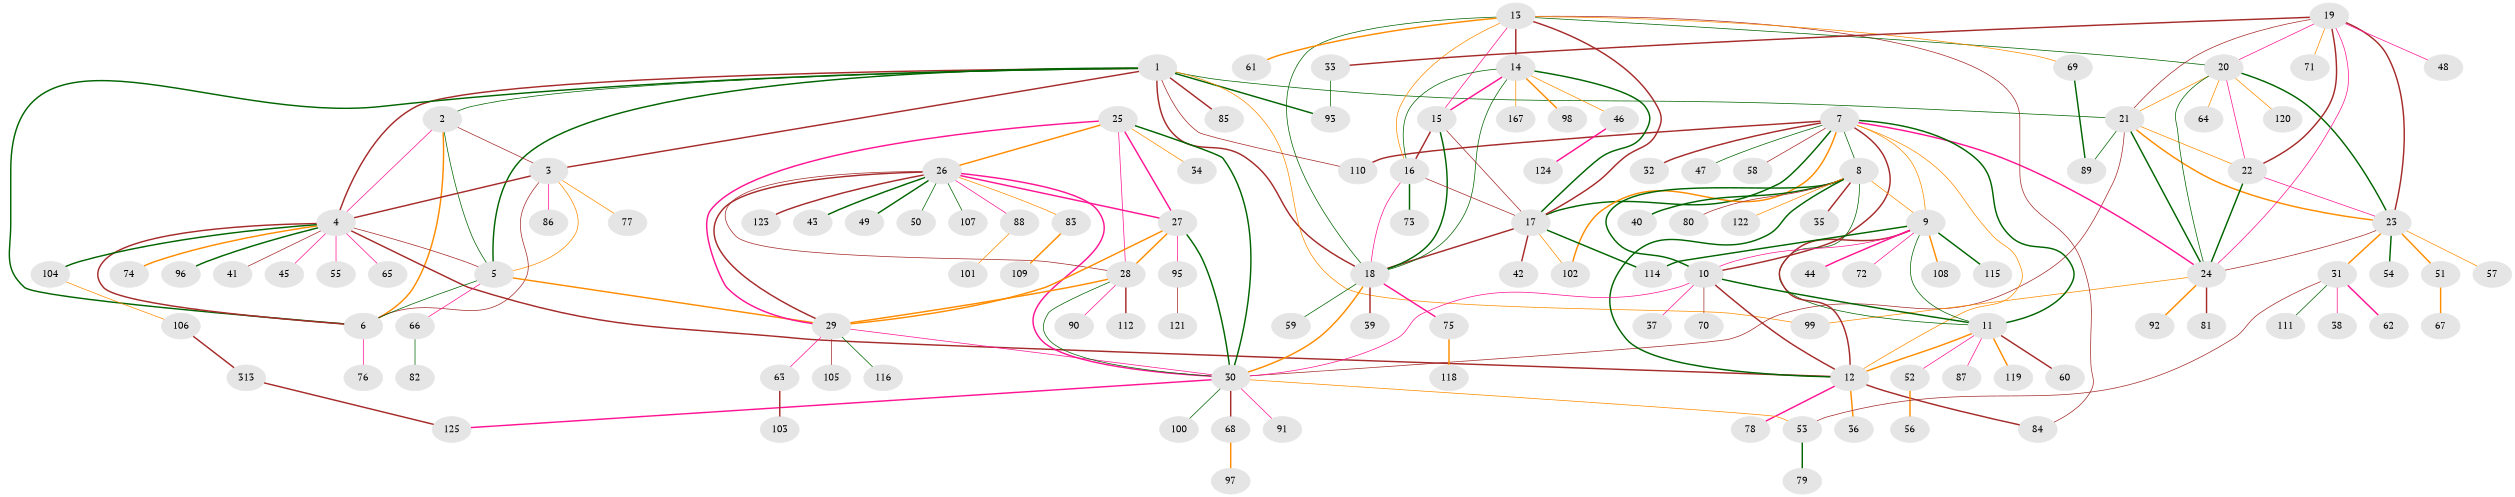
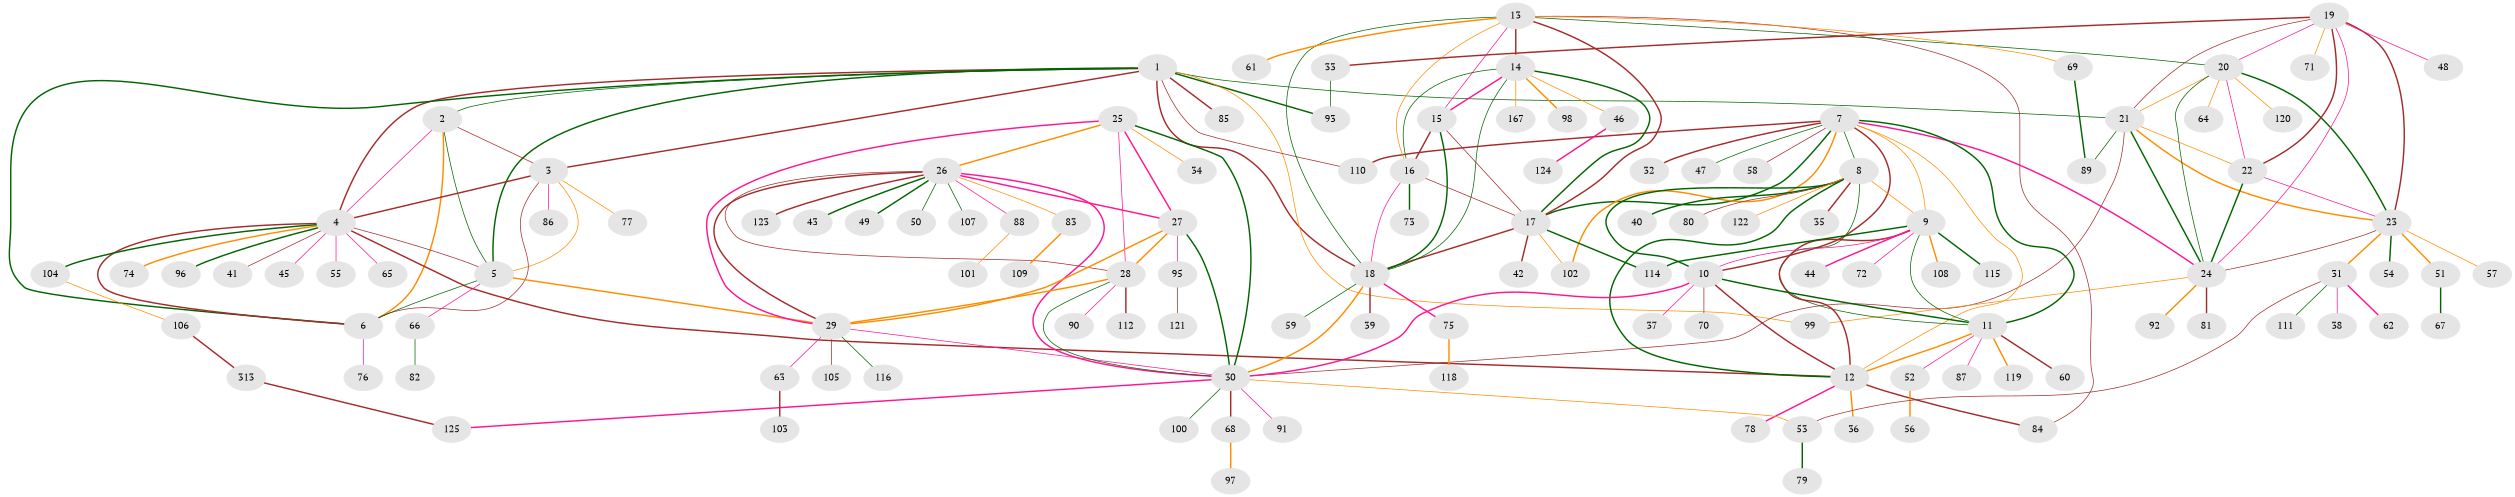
edge "10" -- "30": style solid -> bold
edge "51" -- "67": color darkorange -> darkgreen
